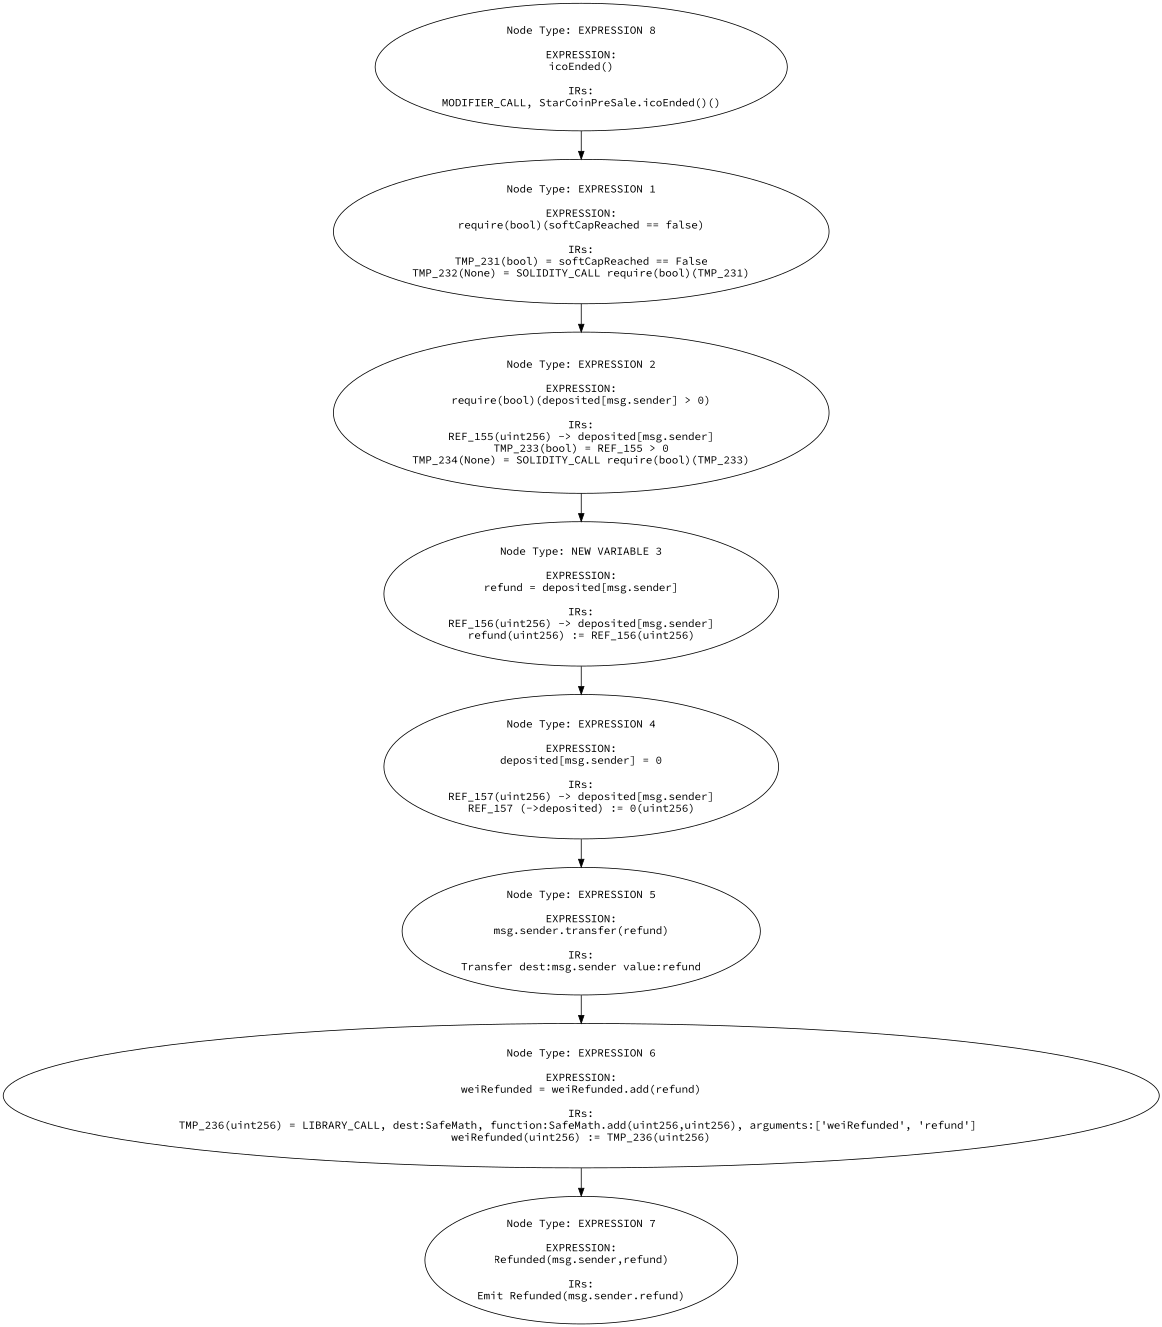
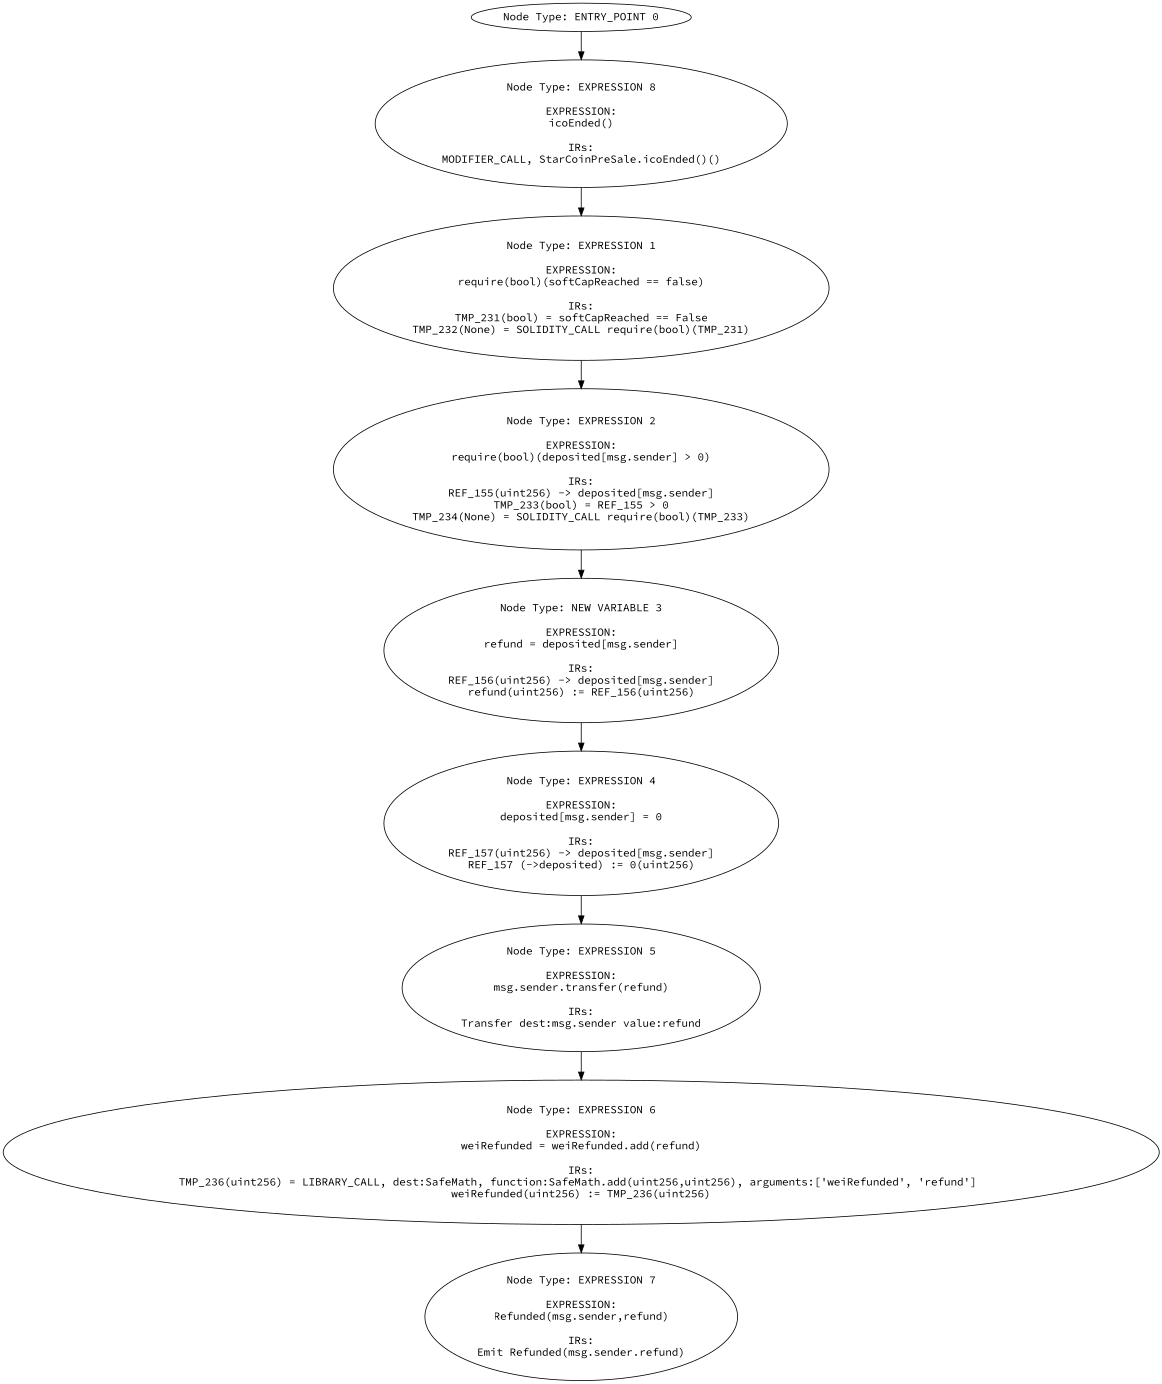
node "Node Type: ENTRY_POINT 0": added
